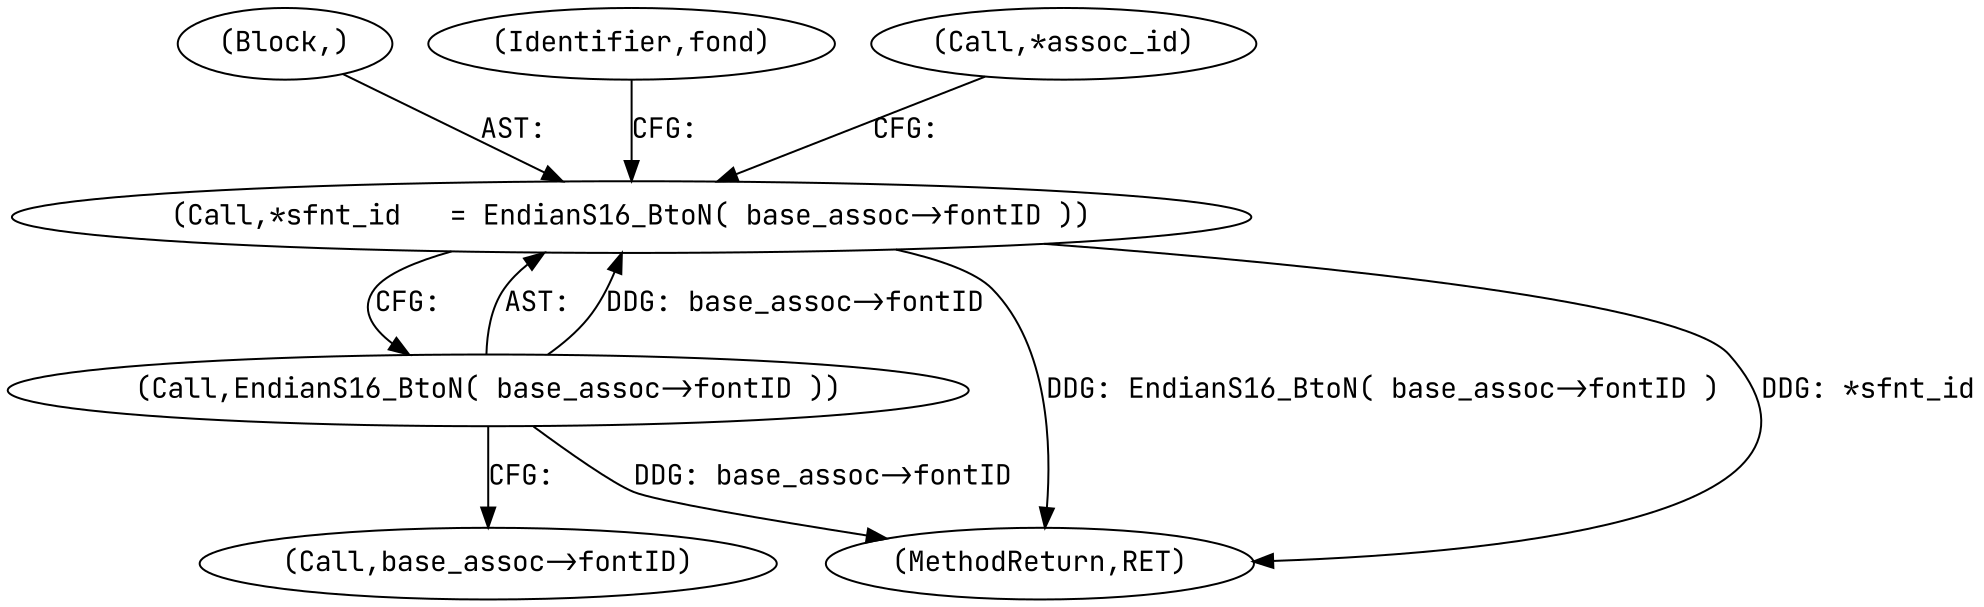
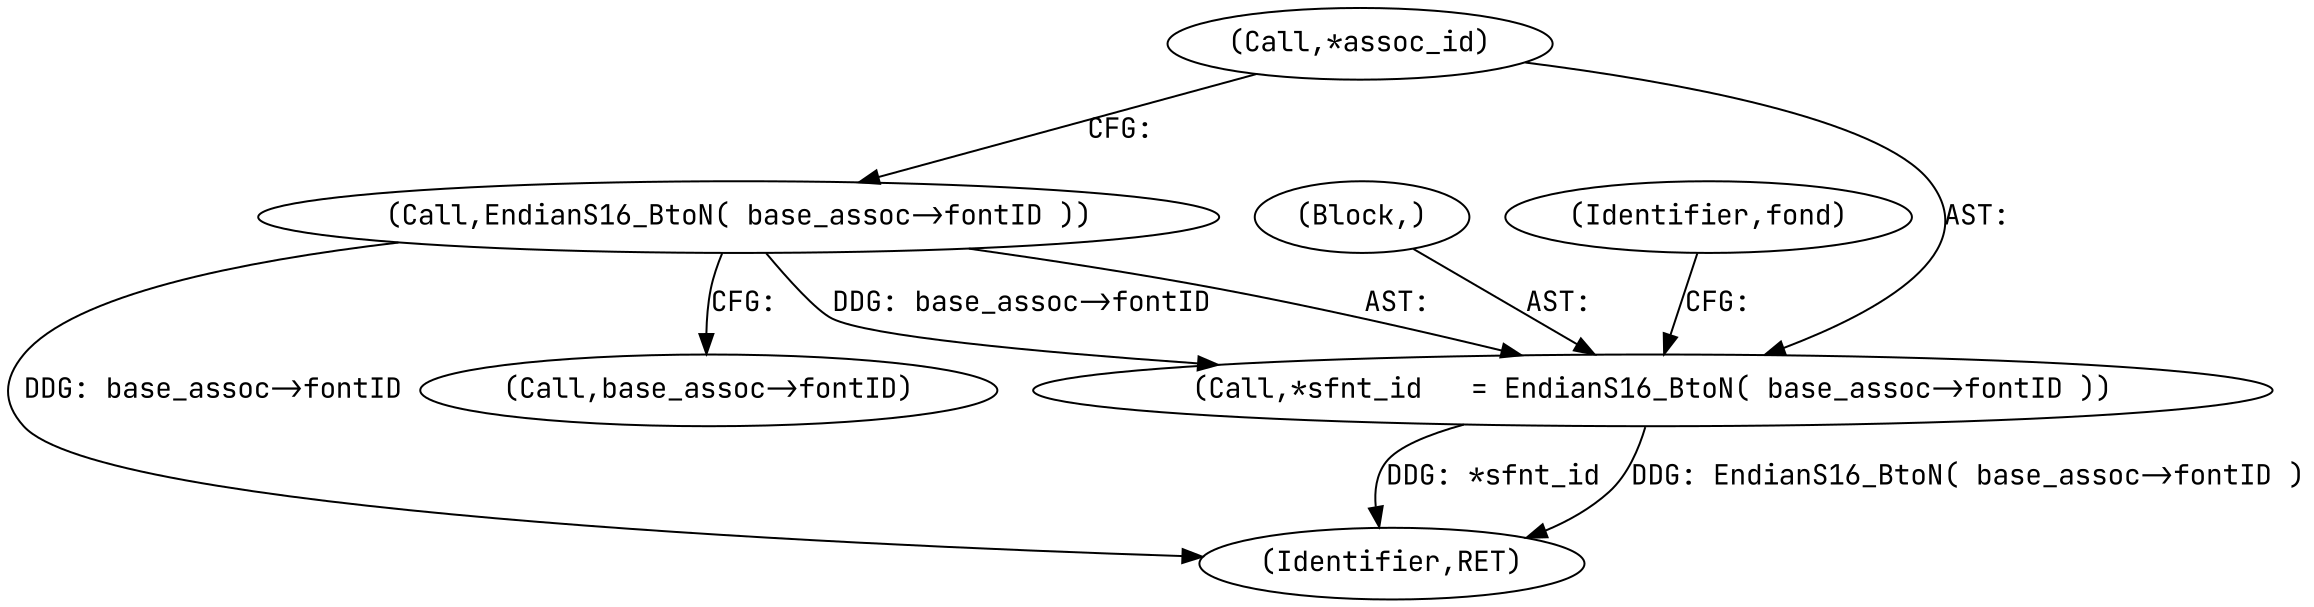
edge "(Call,*assoc_id)" -> "(Call,*sfnt_id   = EndianS16_BtoN( base_assoc->fontID ))": label "CFG: " -> "AST: "
edge "(Call,*sfnt_id   = EndianS16_BtoN( base_assoc->fontID ))" -> "(Call,EndianS16_BtoN( base_assoc->fontID ))": now "(Call,*assoc_id)" -> "(Call,EndianS16_BtoN( base_assoc->fontID ))"
node "(MethodReturn,RET)": label "(MethodReturn,RET)" -> "(Identifier,RET)"
